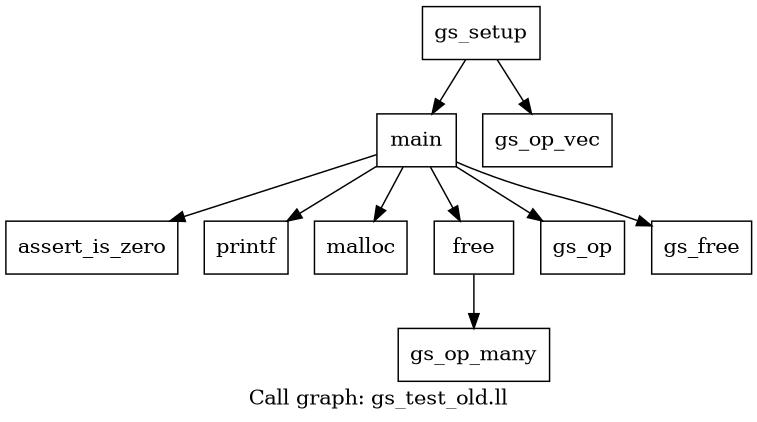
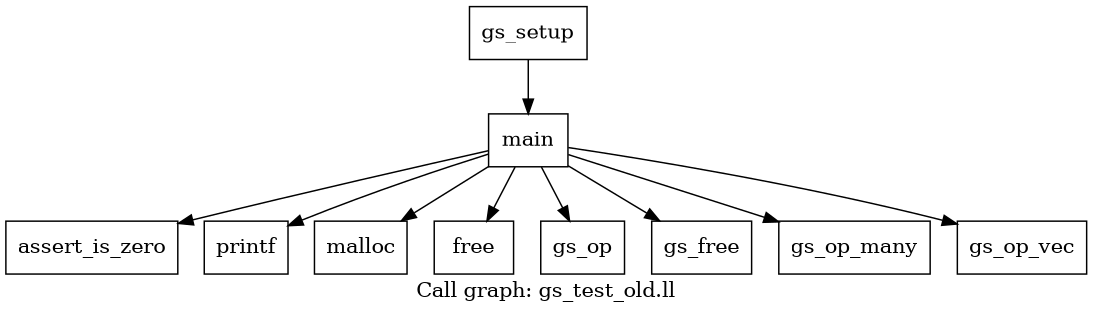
edge "gs_setup" -> "gs_op_vec": now "main" -> "gs_op_vec"
edge "free" -> "gs_op_many": now "main" -> "gs_op_many"
